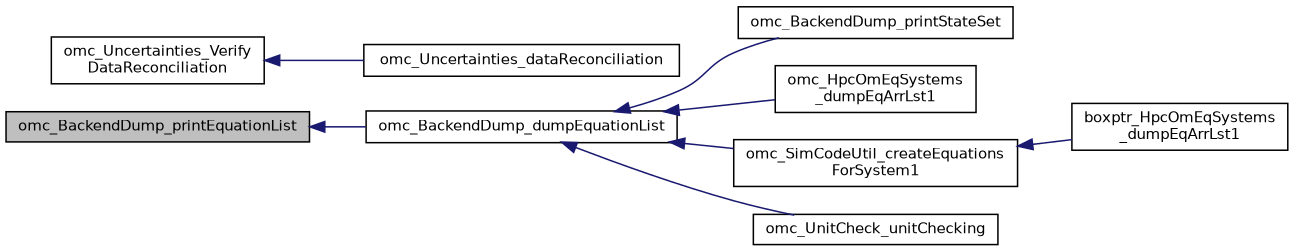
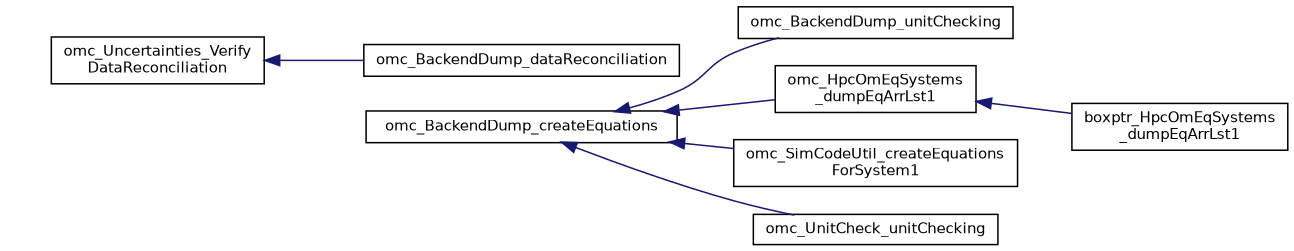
node "omc_BackendDump_printStateSet": label "omc_BackendDump_printStateSet" -> "omc_BackendDump_unitChecking"
node "omc_Uncertainties_dataReconciliation": label "omc_Uncertainties_dataReconciliation" -> "omc_BackendDump_dataReconciliation"
node "omc_BackendDump_printEquationList": removed
node "omc_BackendDump_dumpEquationList": label "omc_BackendDump_dumpEquationList" -> "omc_BackendDump_createEquations"
edge "boxptr_HpcOmEqSystems _dumpEqArrLst1" -> "omc_SimCodeUtil_createEquations ForSystem1": now "boxptr_HpcOmEqSystems _dumpEqArrLst1" -> "omc_HpcOmEqSystems _dumpEqArrLst1"
